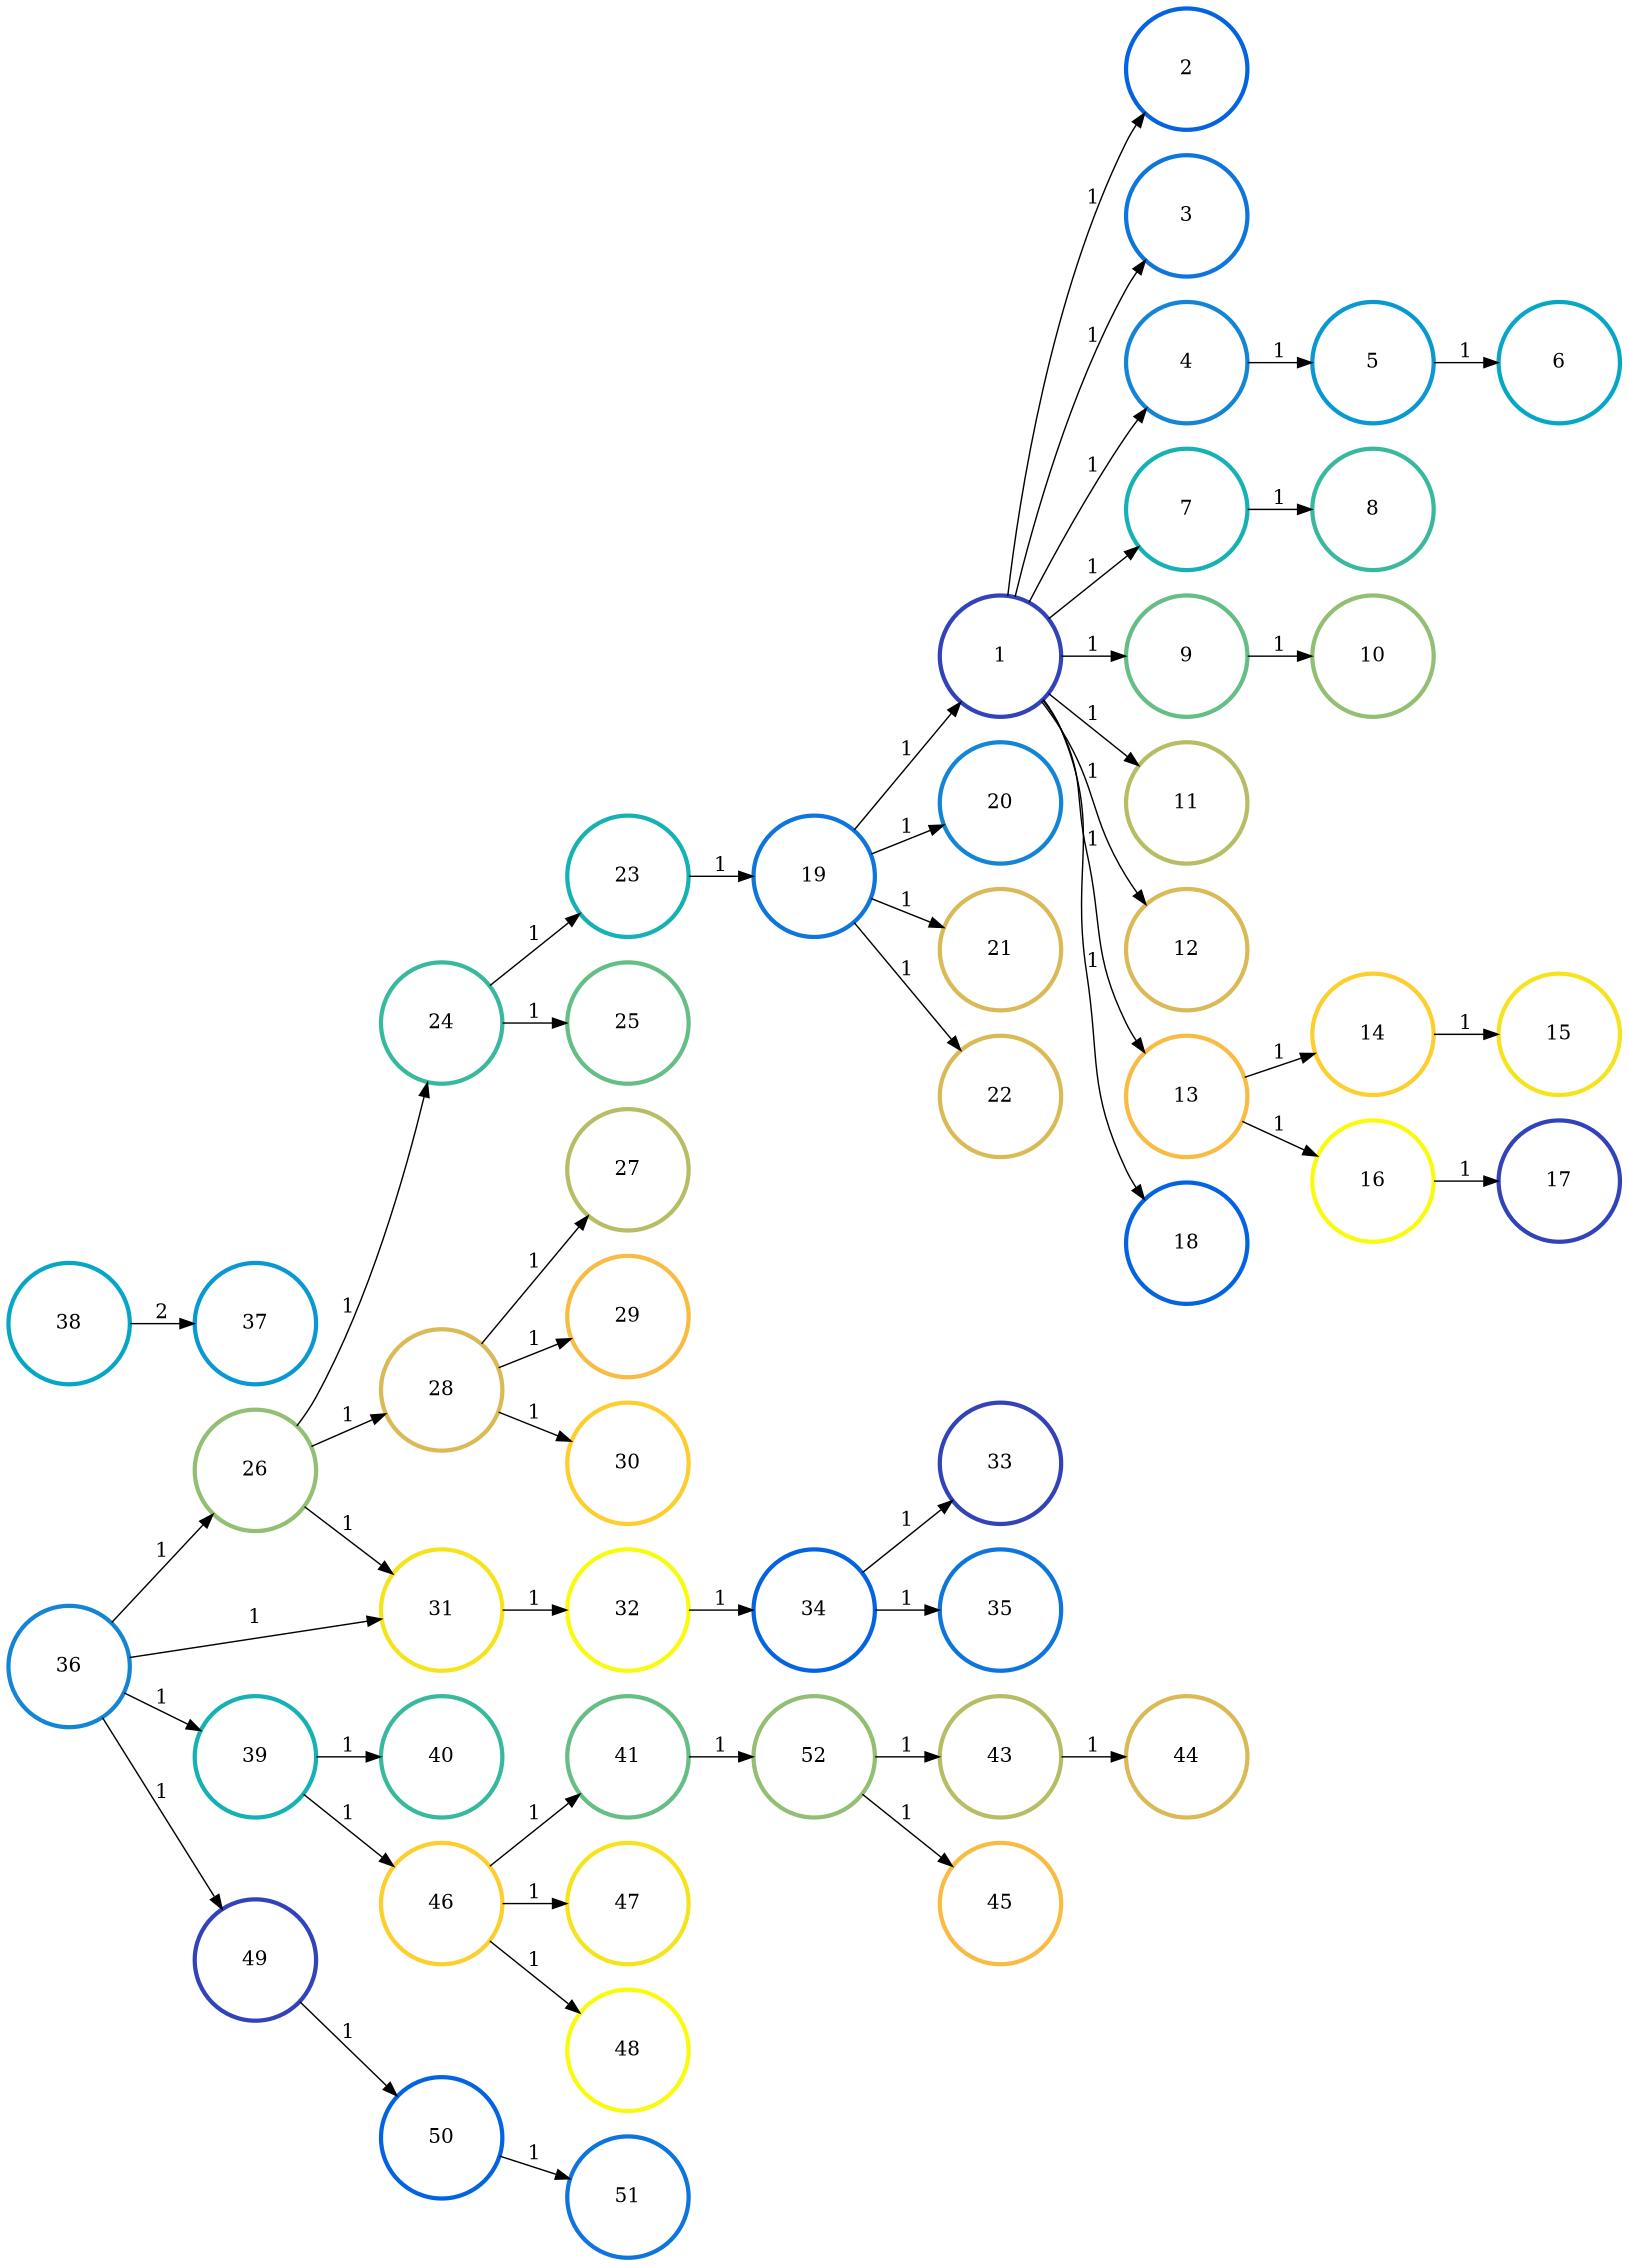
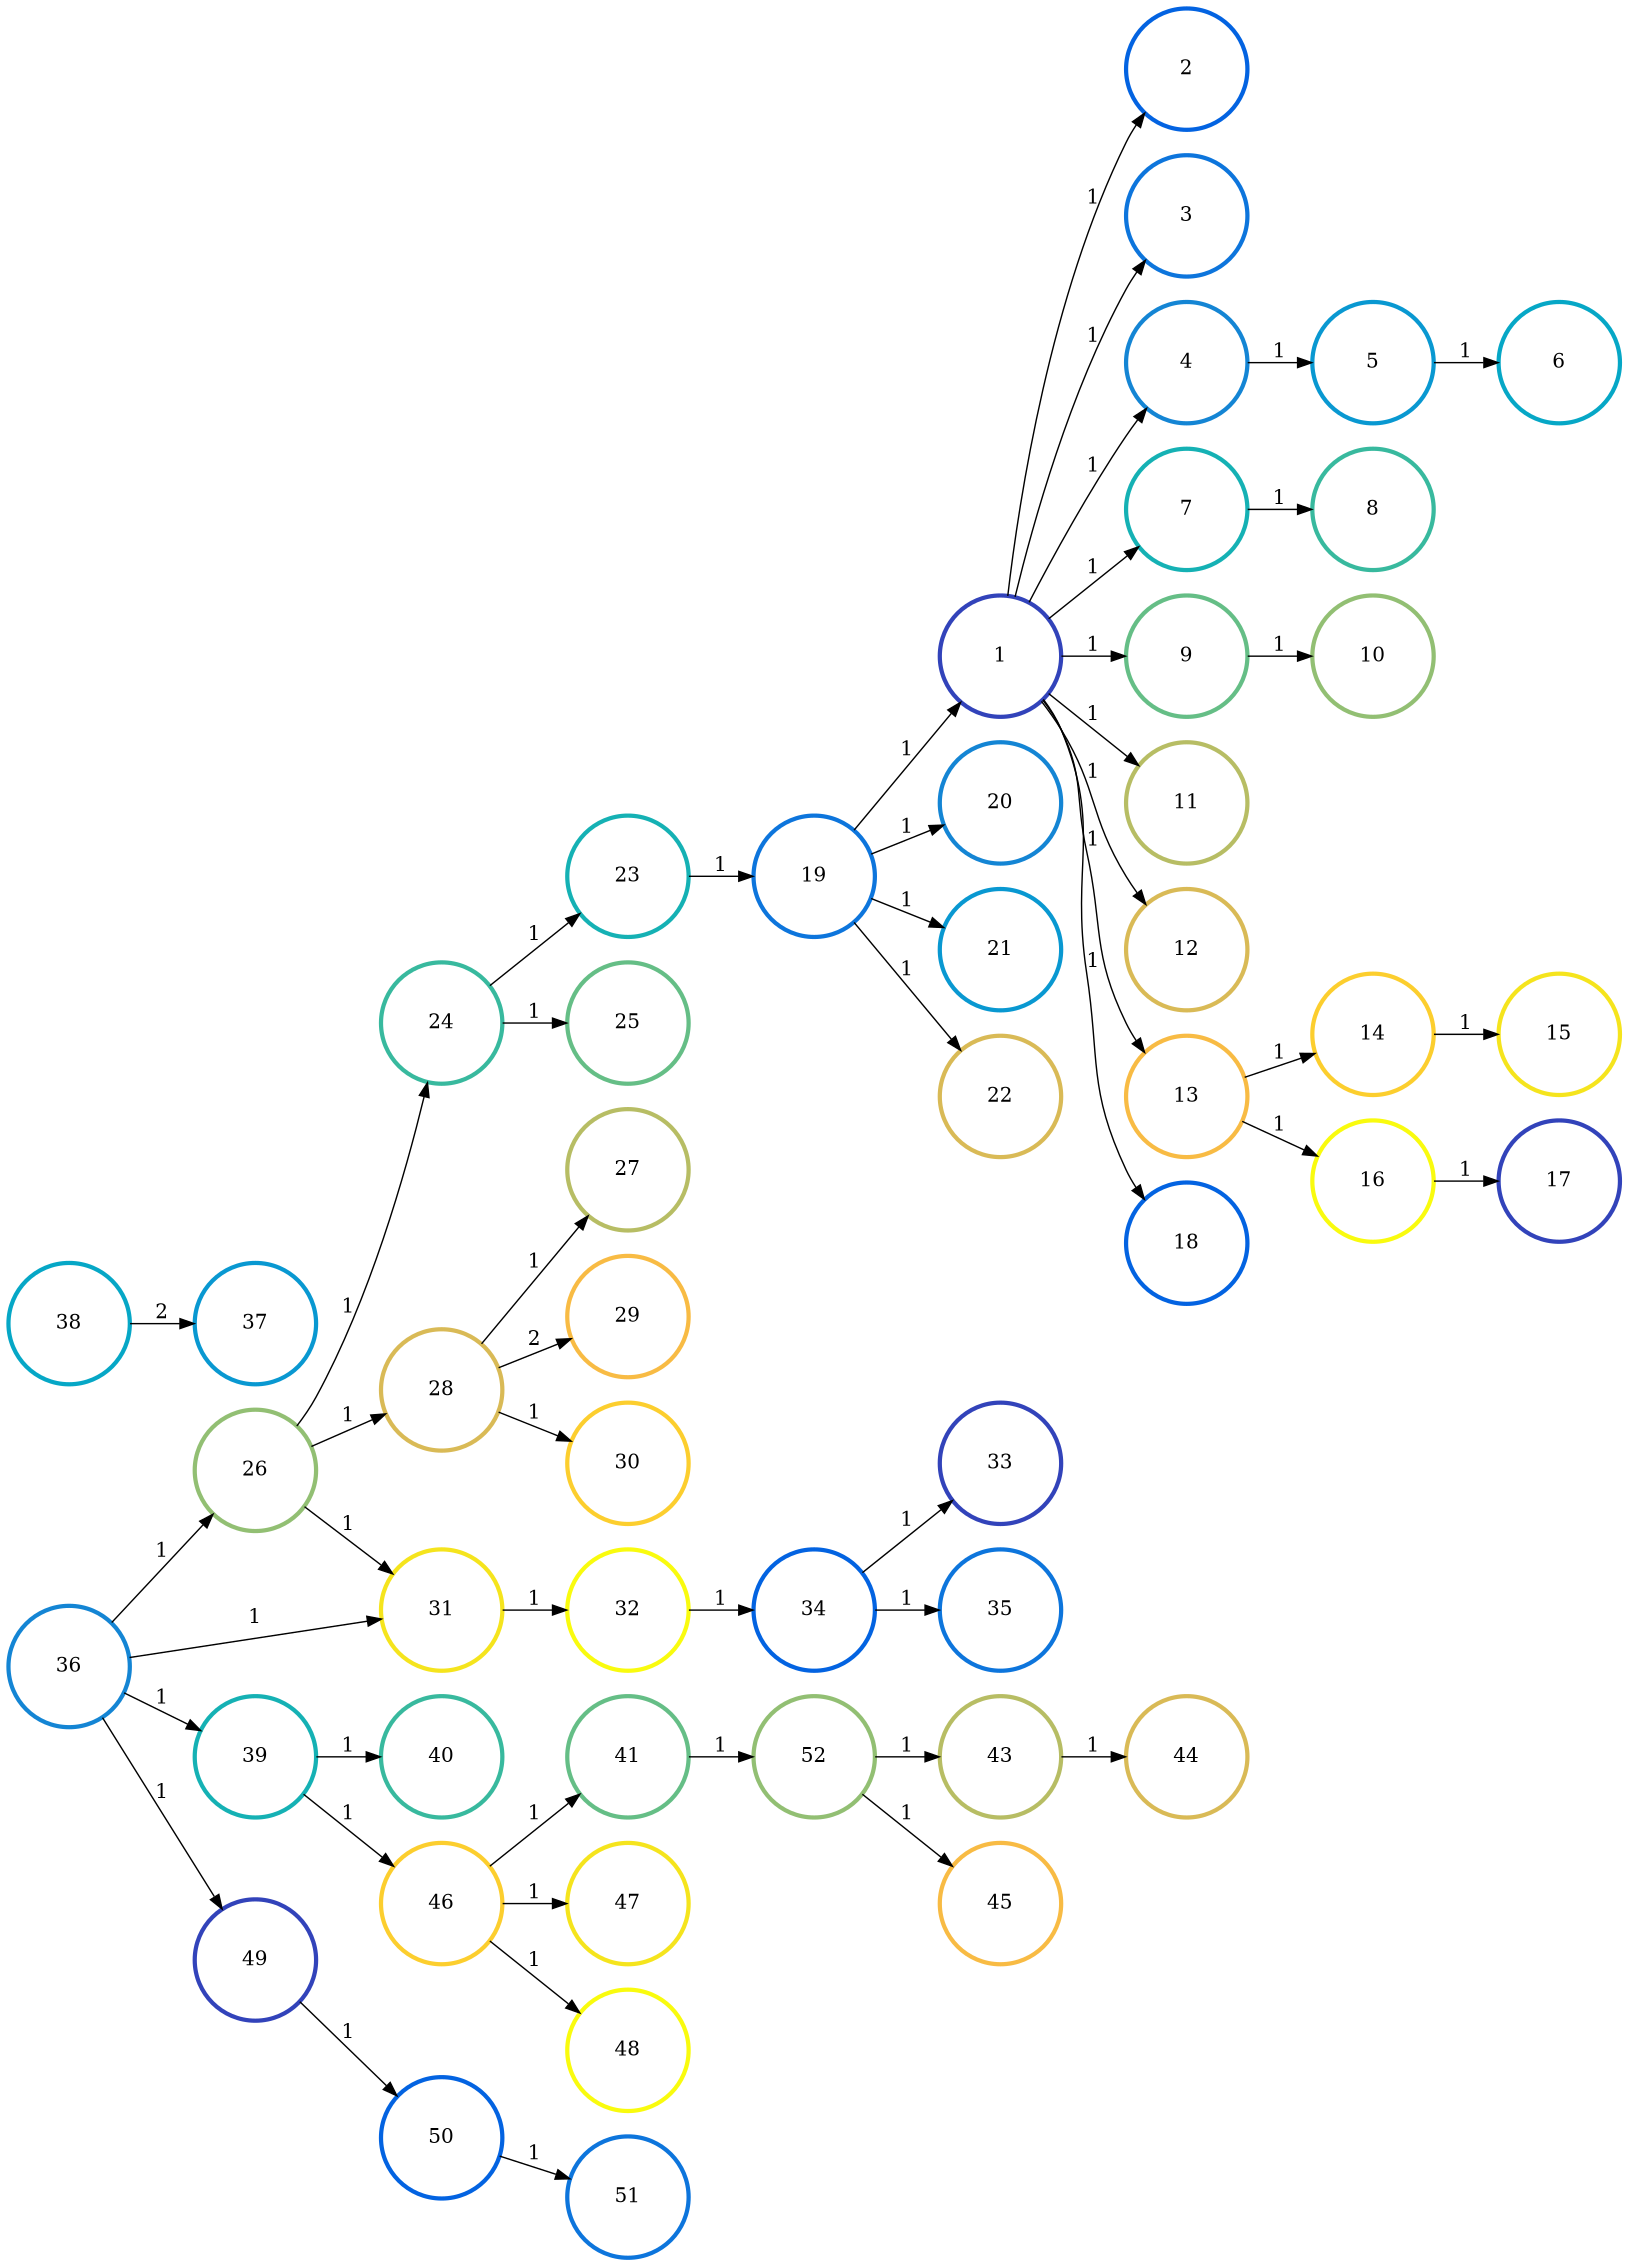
node "21": color #d9ba56 -> #0998d1
edge "28" -> "29": label "1" -> "2"
